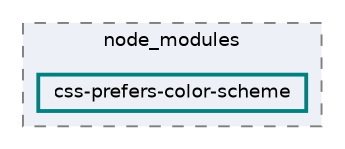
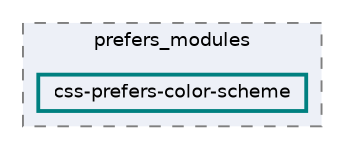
cluster "node_modules": label "node_modules" -> "prefers_modules"
